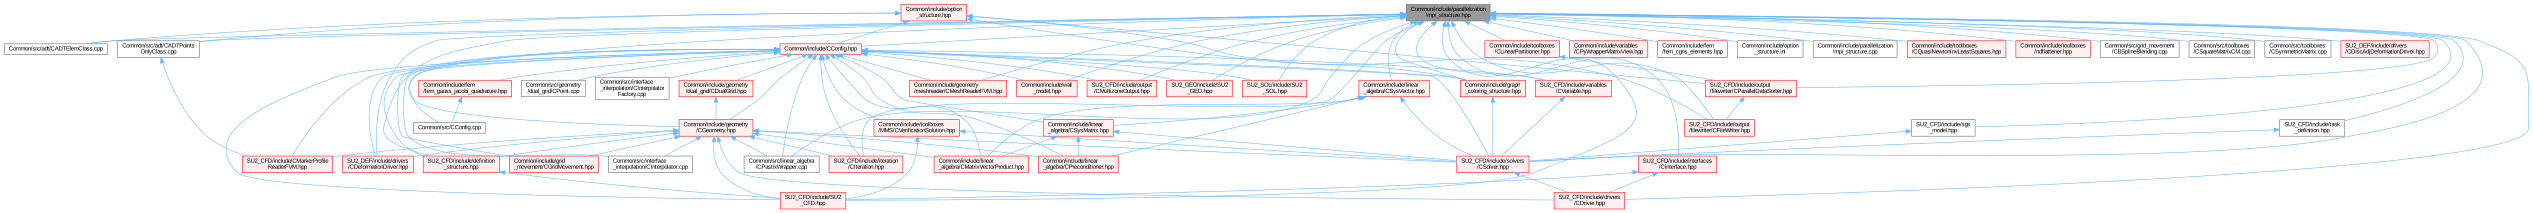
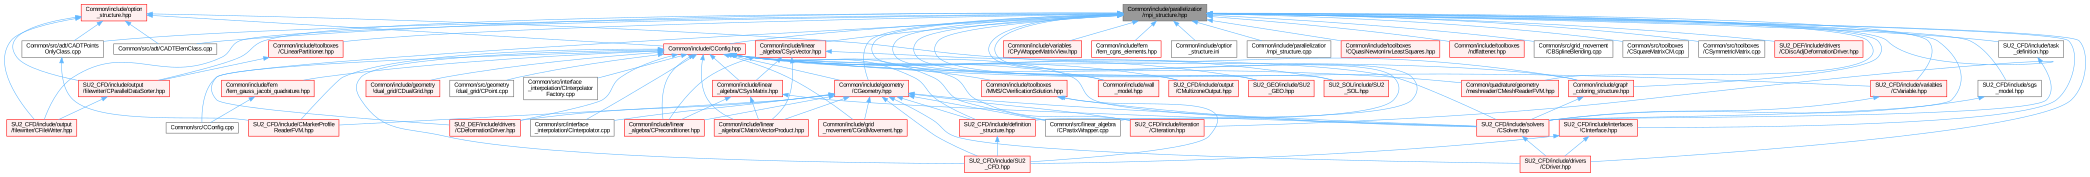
node "Common/include/geometry /meshreader/CMeshReaderFVM.hpp": label "Common/include/geometry /meshreader/CMeshReaderFVM.hpp" -> "Common/quadrature/geometry /meshreader/CMeshReaderFVM.hpp"
edge "Common/include/geometry /CGeometry.hpp" -> "Common/include/geometry /dual_grid/CDualGrid.hpp": removed
edge "SU2_CFD/include/SU2 _CFD.hpp" -> "Common/include/parallelization /mpi_structure.hpp": removed
